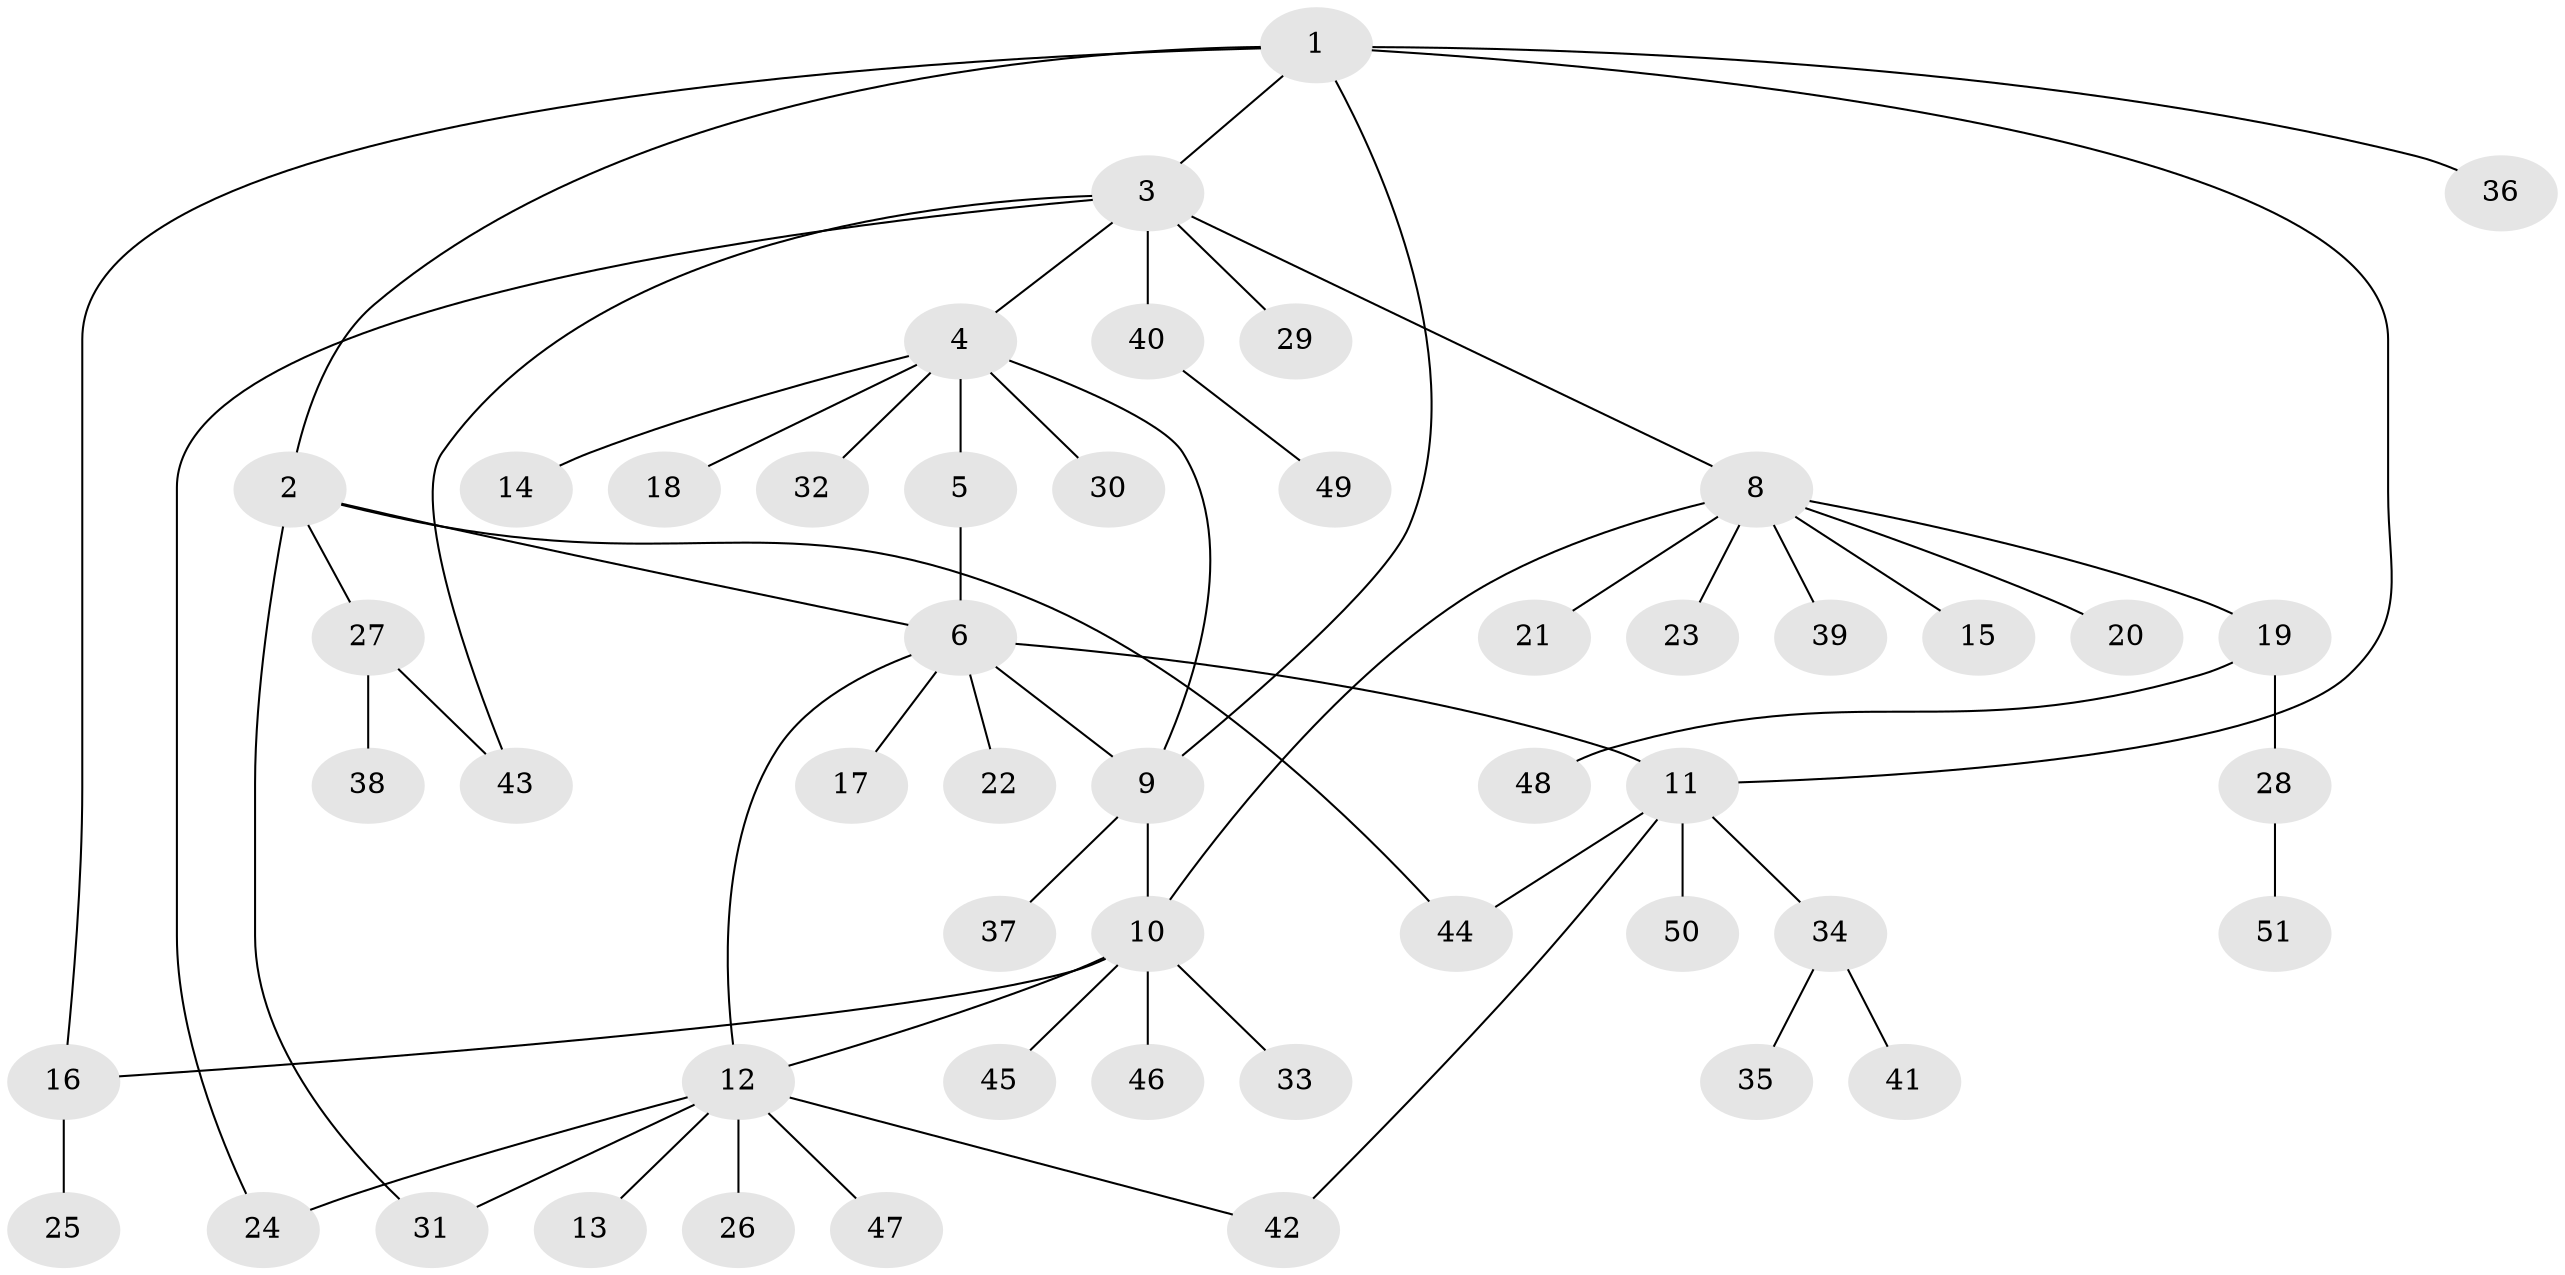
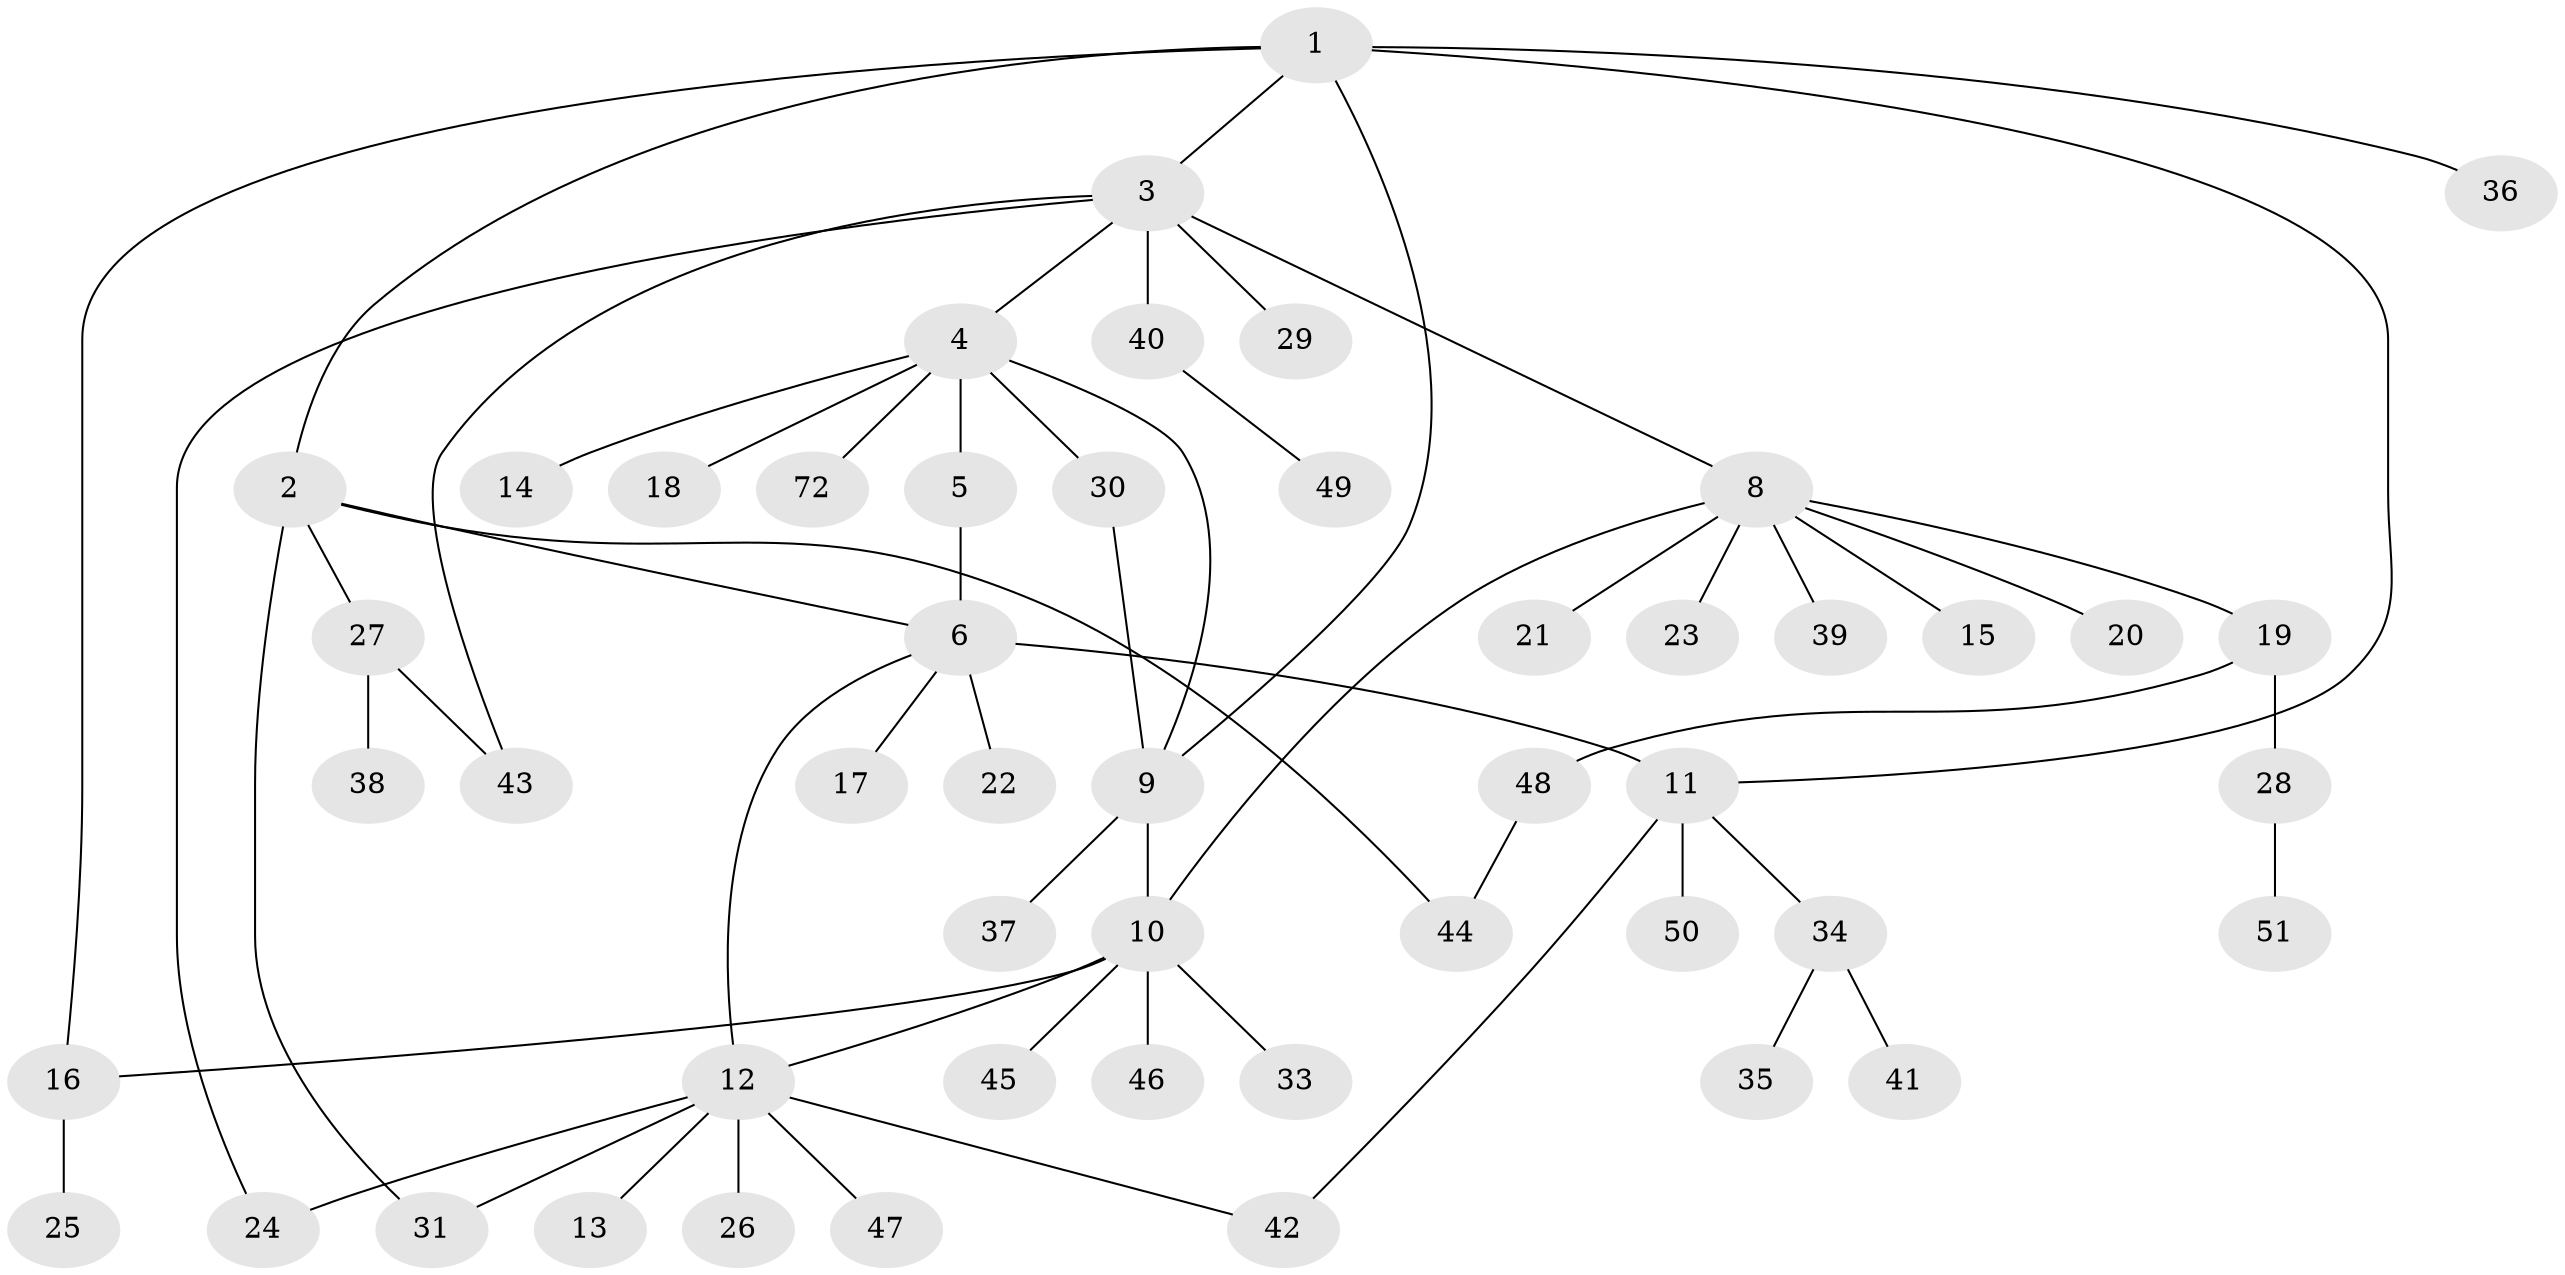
node "32": label "32" -> "72"
edge "6" -- "9": now "30" -- "9"
edge "11" -- "44": now "48" -- "44"
